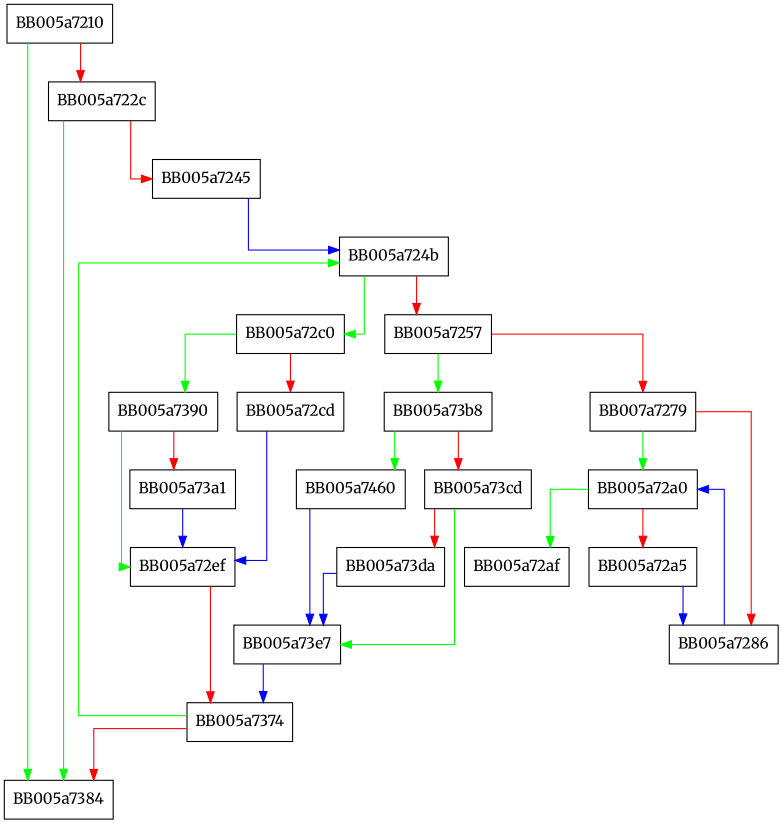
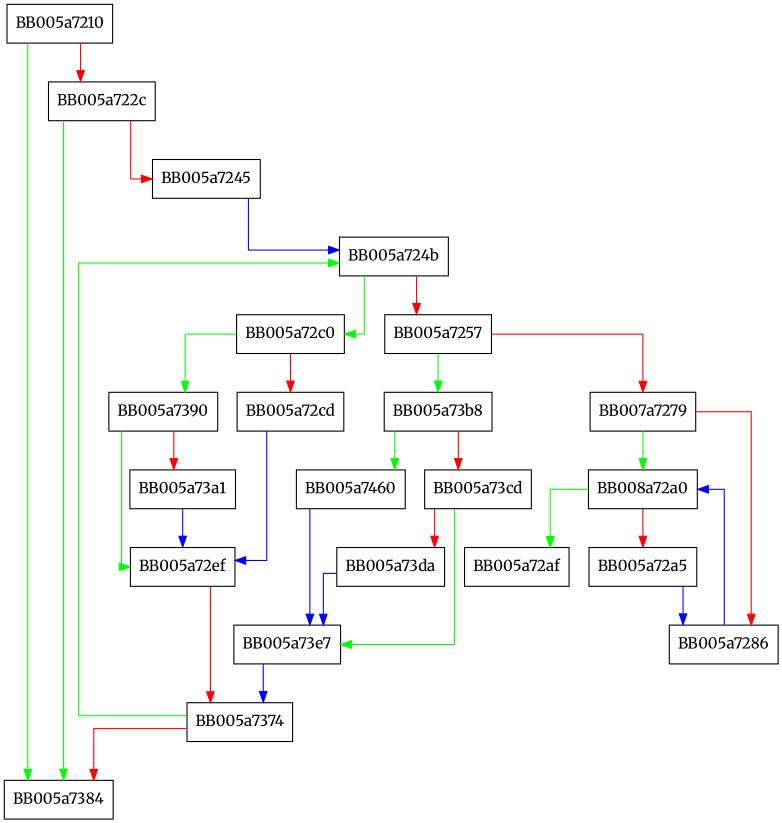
node "BB005a72a0": label "BB005a72a0" -> "BB008a72a0"
